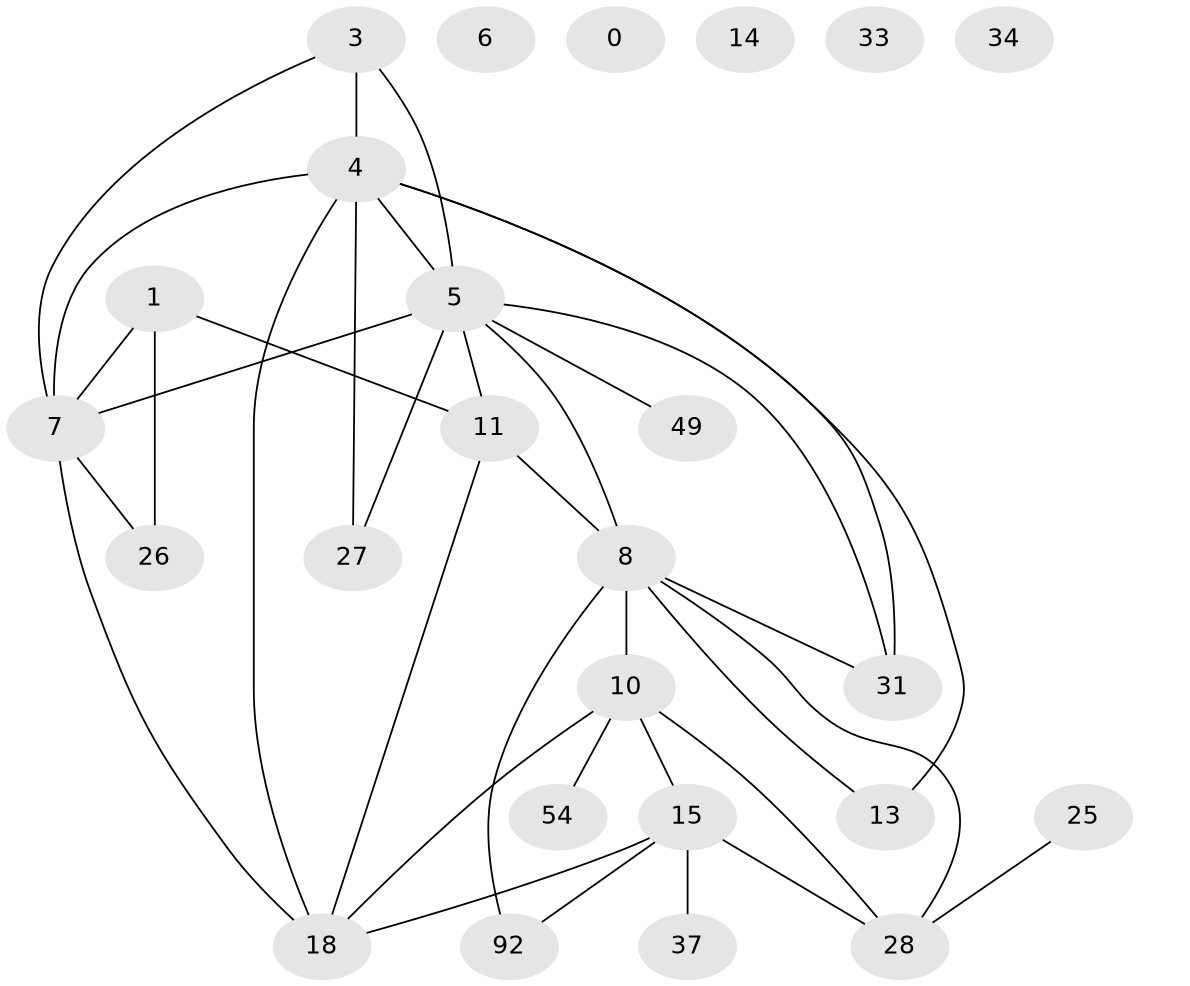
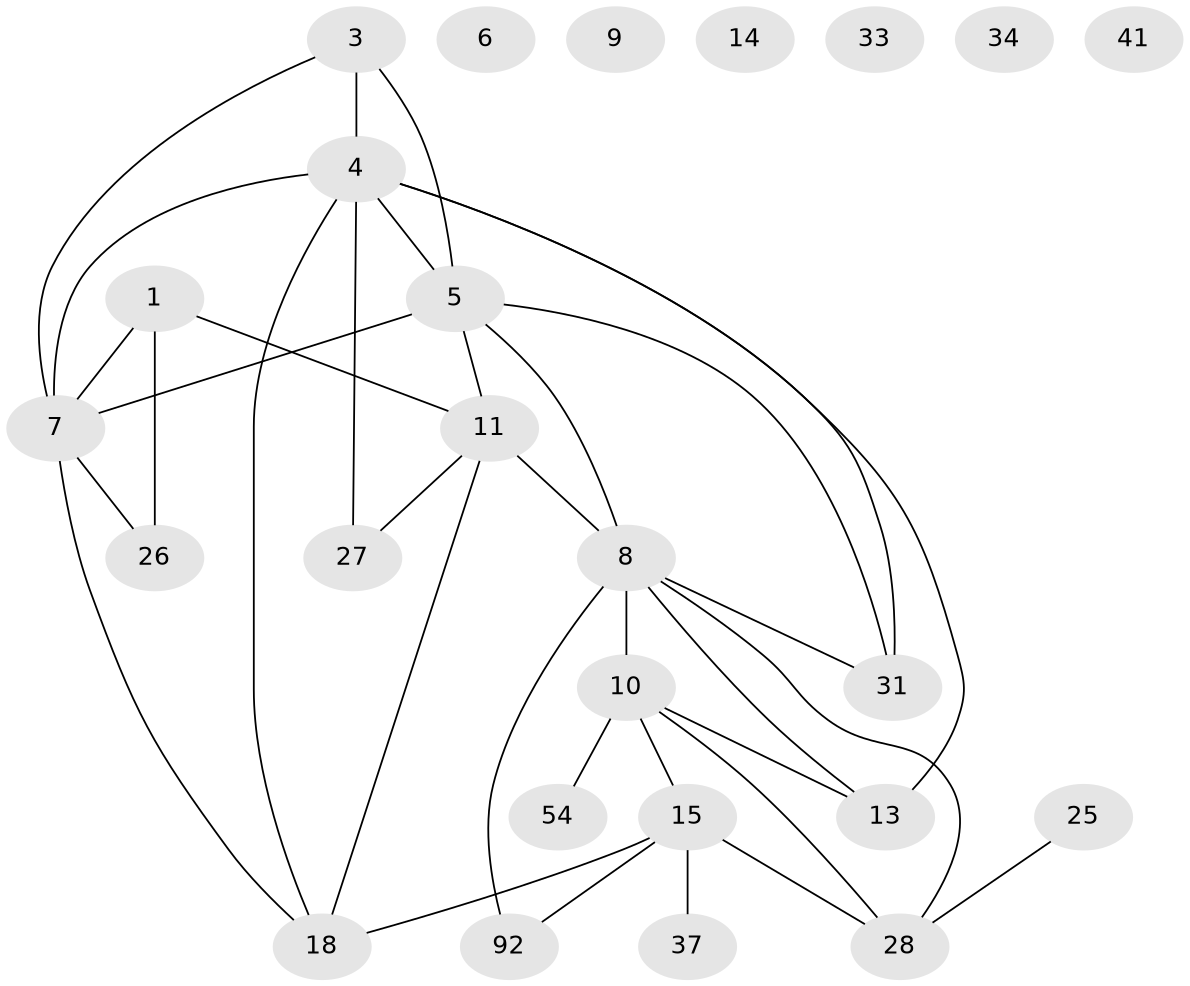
node "0": label "0" -> "9"
node "41": added
edge "5" -- "27": now "11" -- "27"
node "49": removed
edge "10" -- "18": now "10" -- "13"
